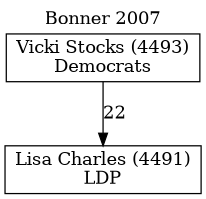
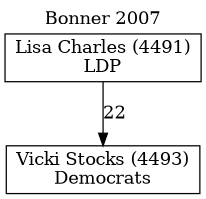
edge "Vicki Stocks (4493) Democrats" -> "Lisa Charles (4491) LDP": reversed
